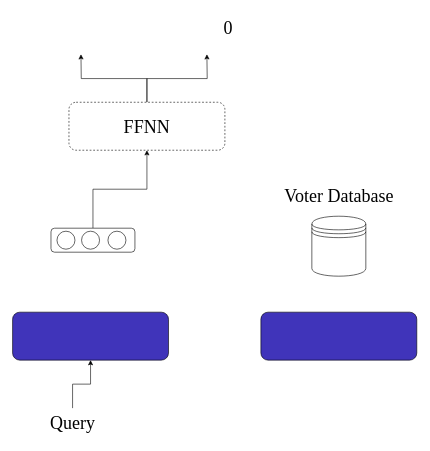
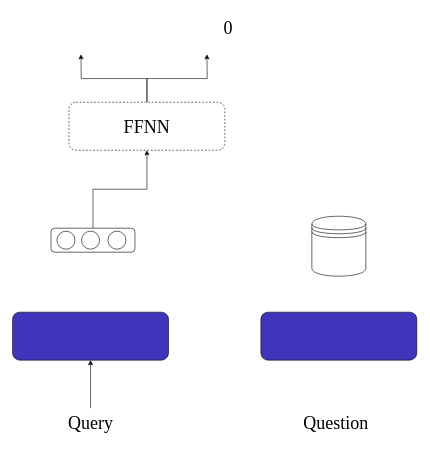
node "Voter Database": removed
node "Query": moved (72, 423) -> (90, 423)
node "Question": added
